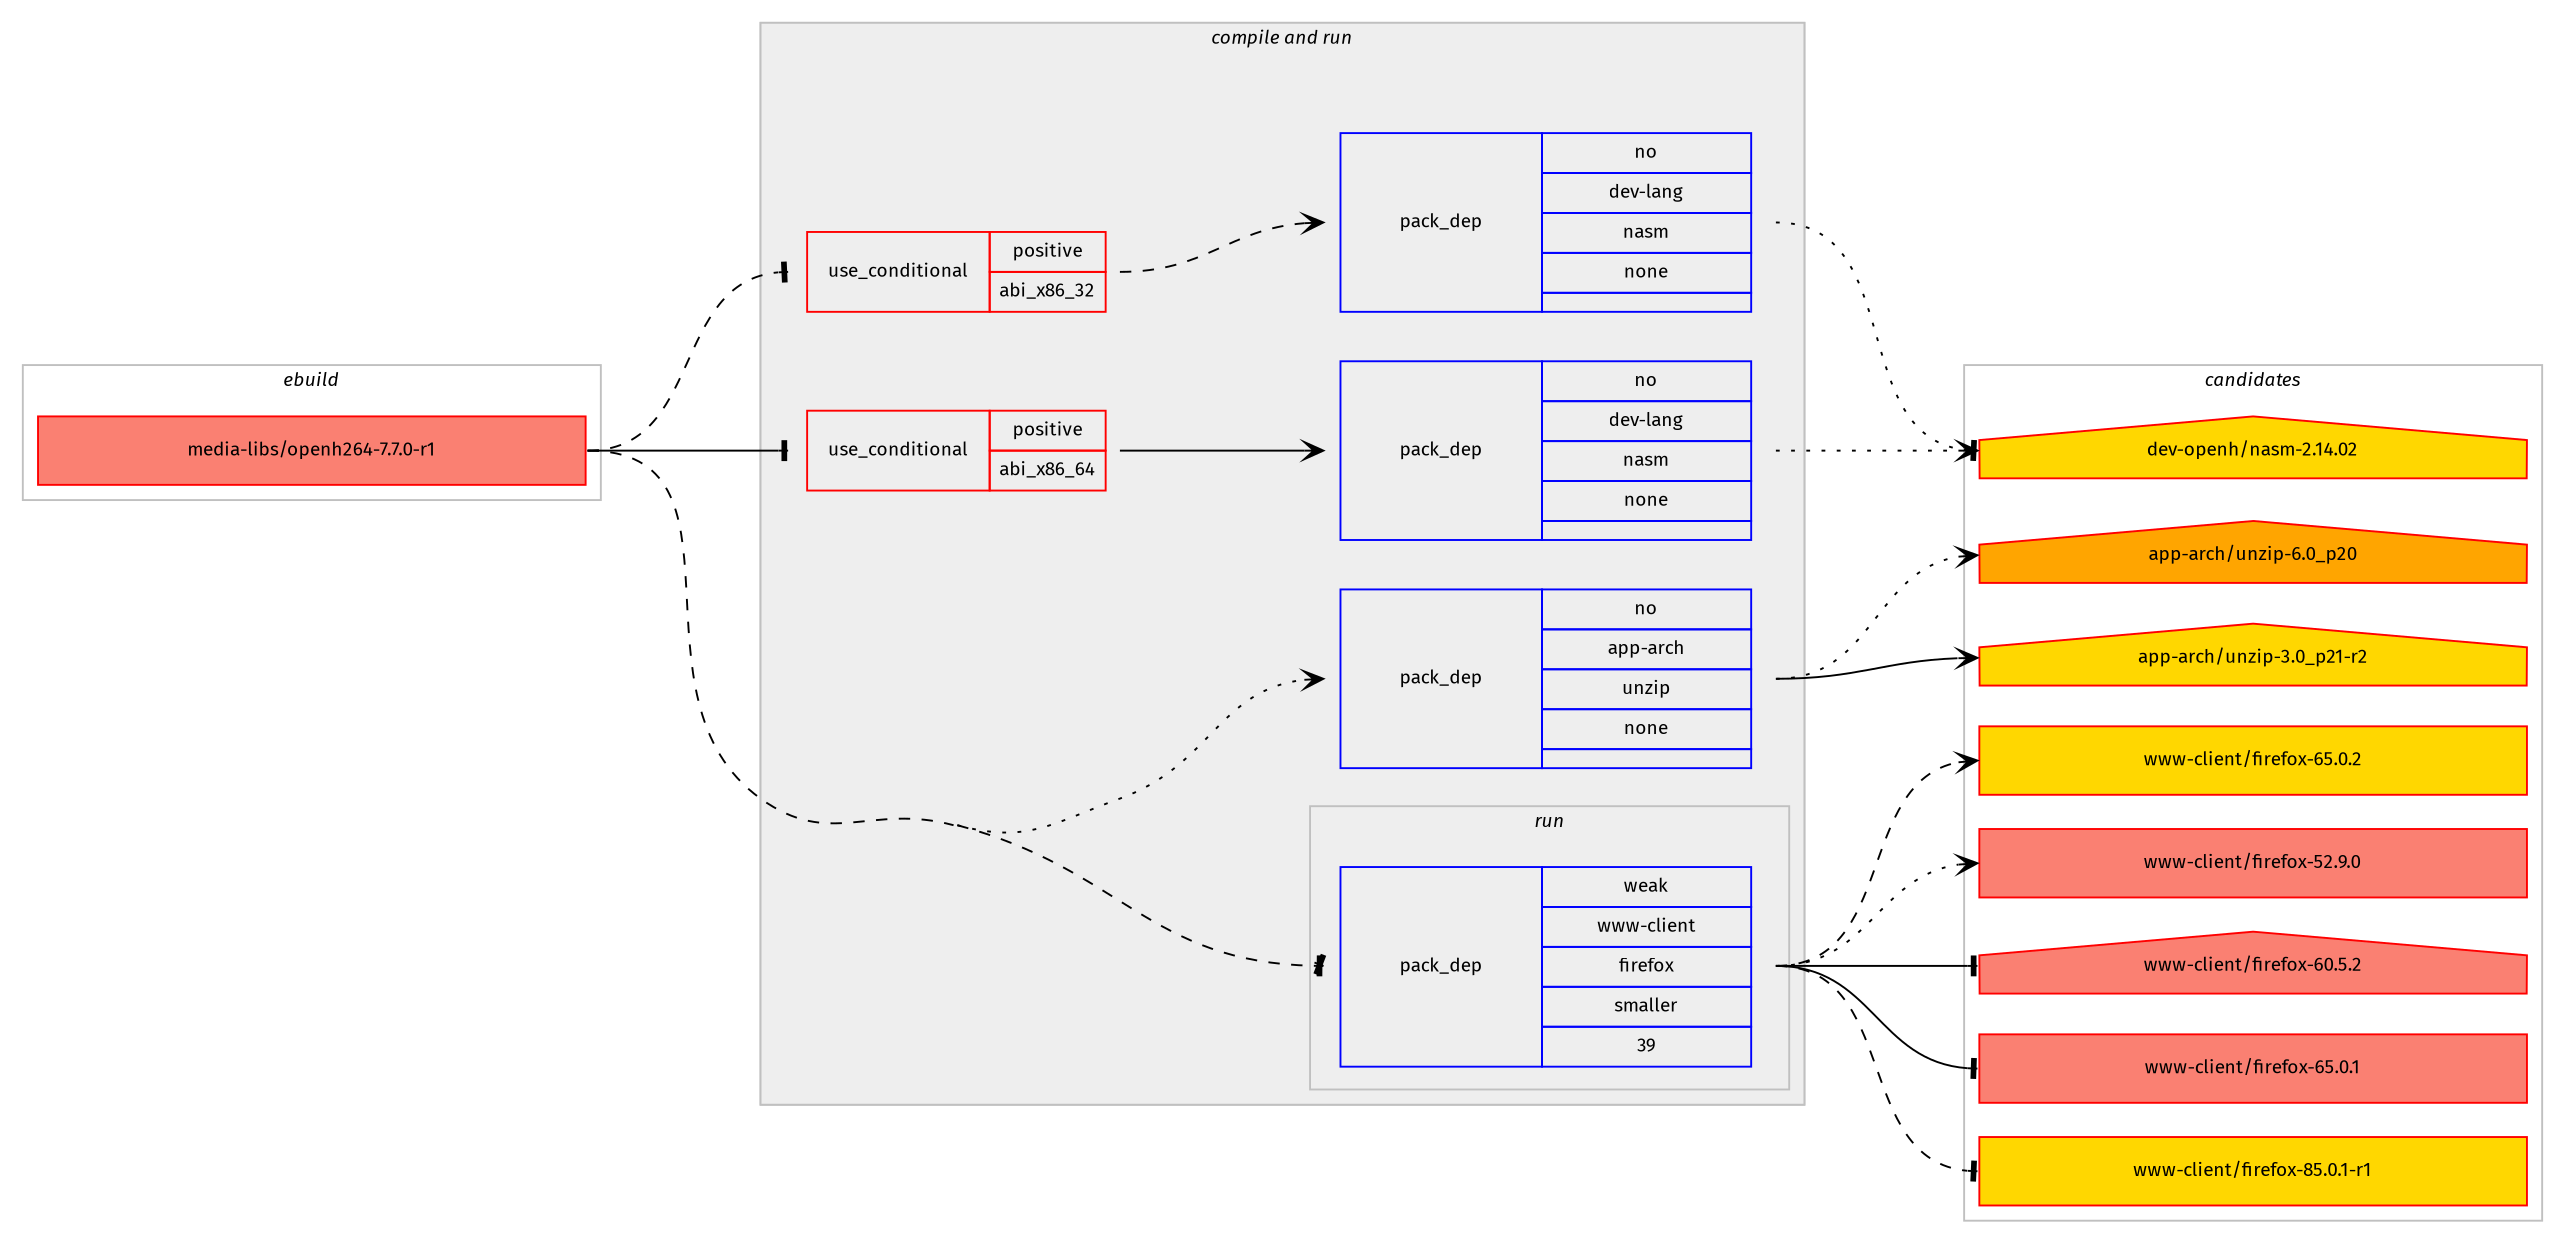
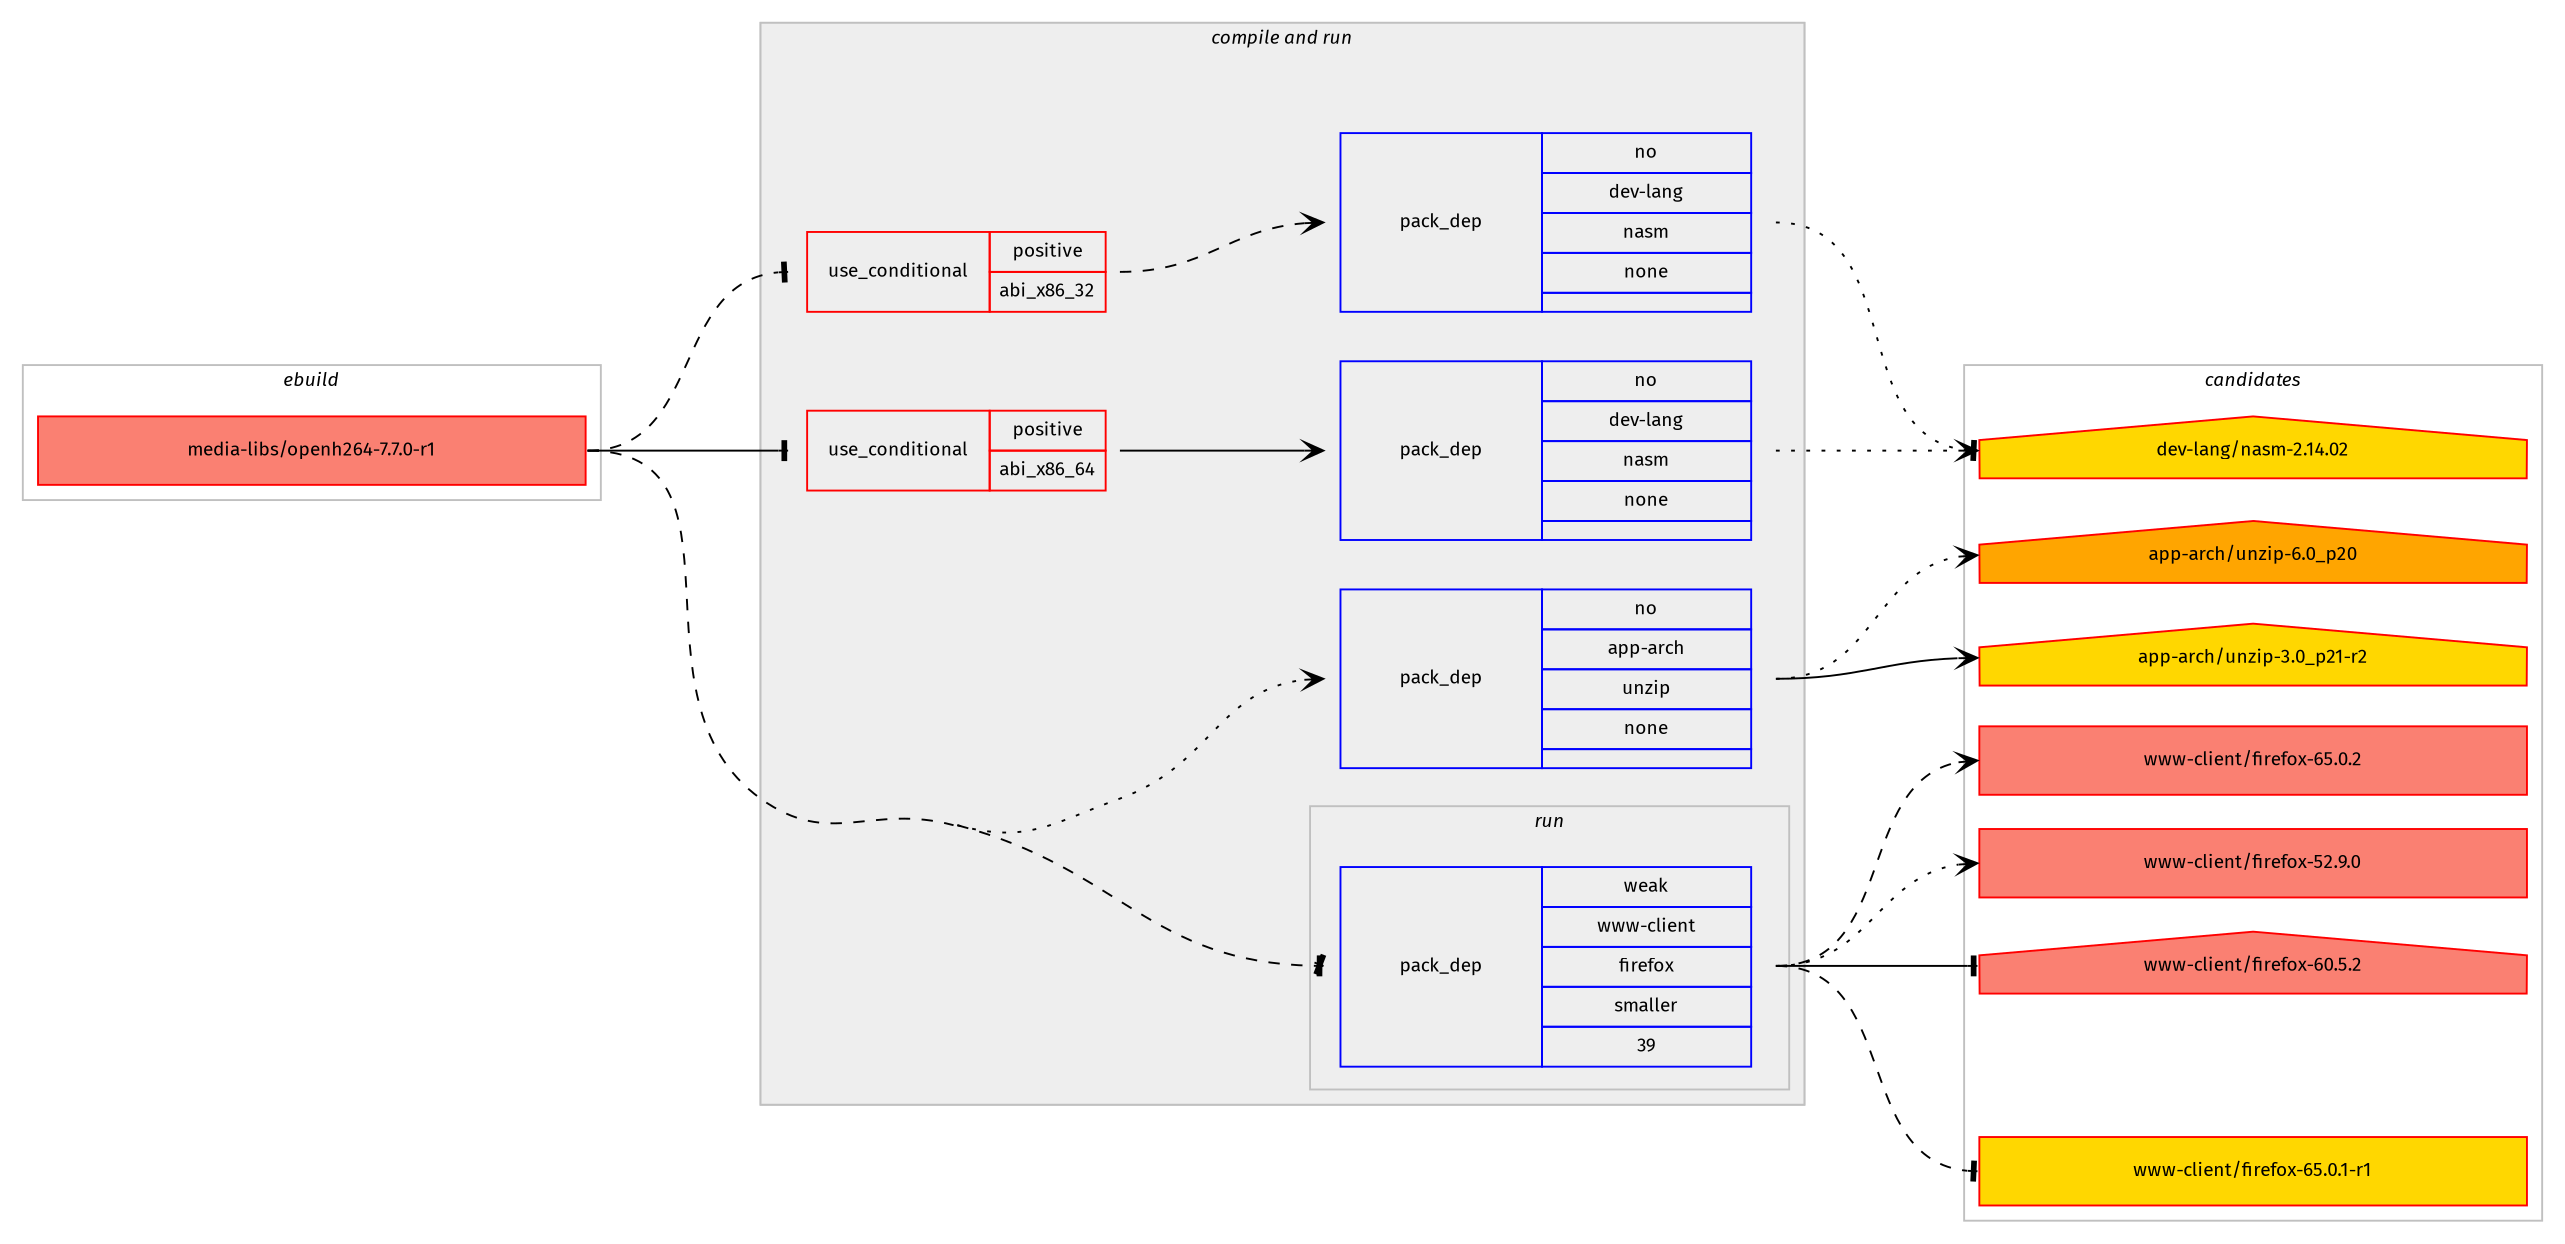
node "dev-openh/nasm-2.14.02": label "dev-openh/nasm-2.14.02" -> "dev-lang/nasm-2.14.02"
node "www-client/firefox-65.0.2": fillcolor gold -> salmon
node "www-client/firefox-65.0.1": removed
node "www-client/firefox-85.0.1-r1": label "www-client/firefox-85.0.1-r1" -> "www-client/firefox-65.0.1-r1"
